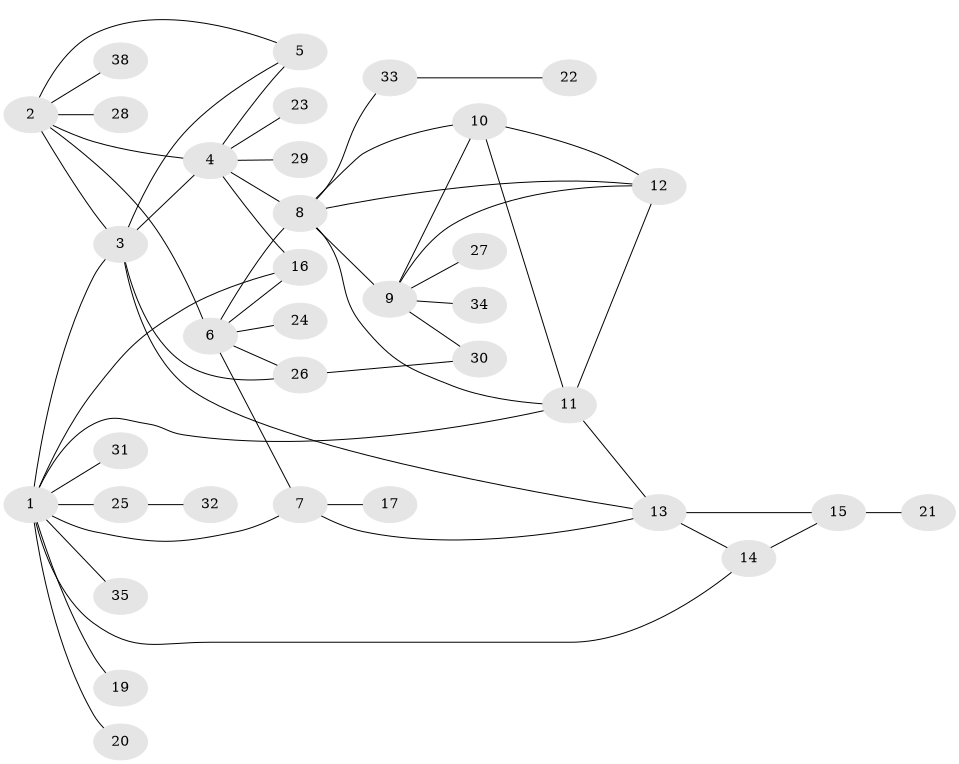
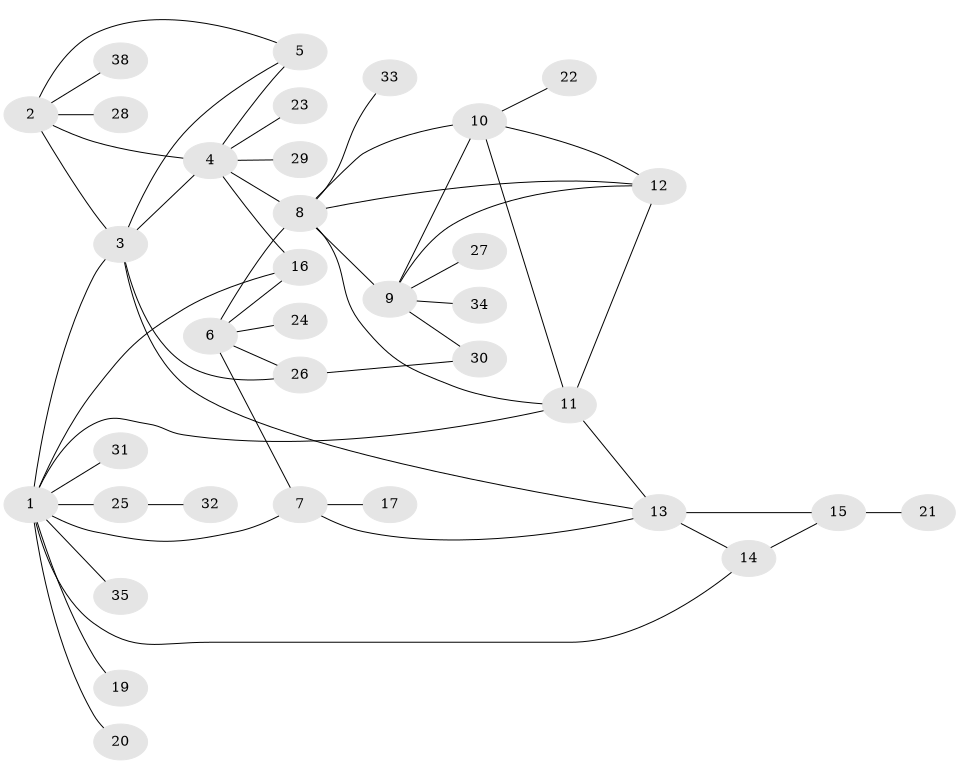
edge "33" -- "22": now "10" -- "22"
edge "2" -- "6": removed
